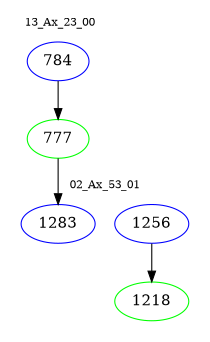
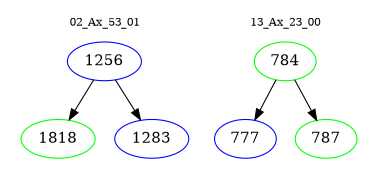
node "784": color blue -> green
node "777": color green -> blue
node "787": added
edge "777" -> "1283": now "1256" -> "1283"
node "1218": label "1218" -> "1818"
